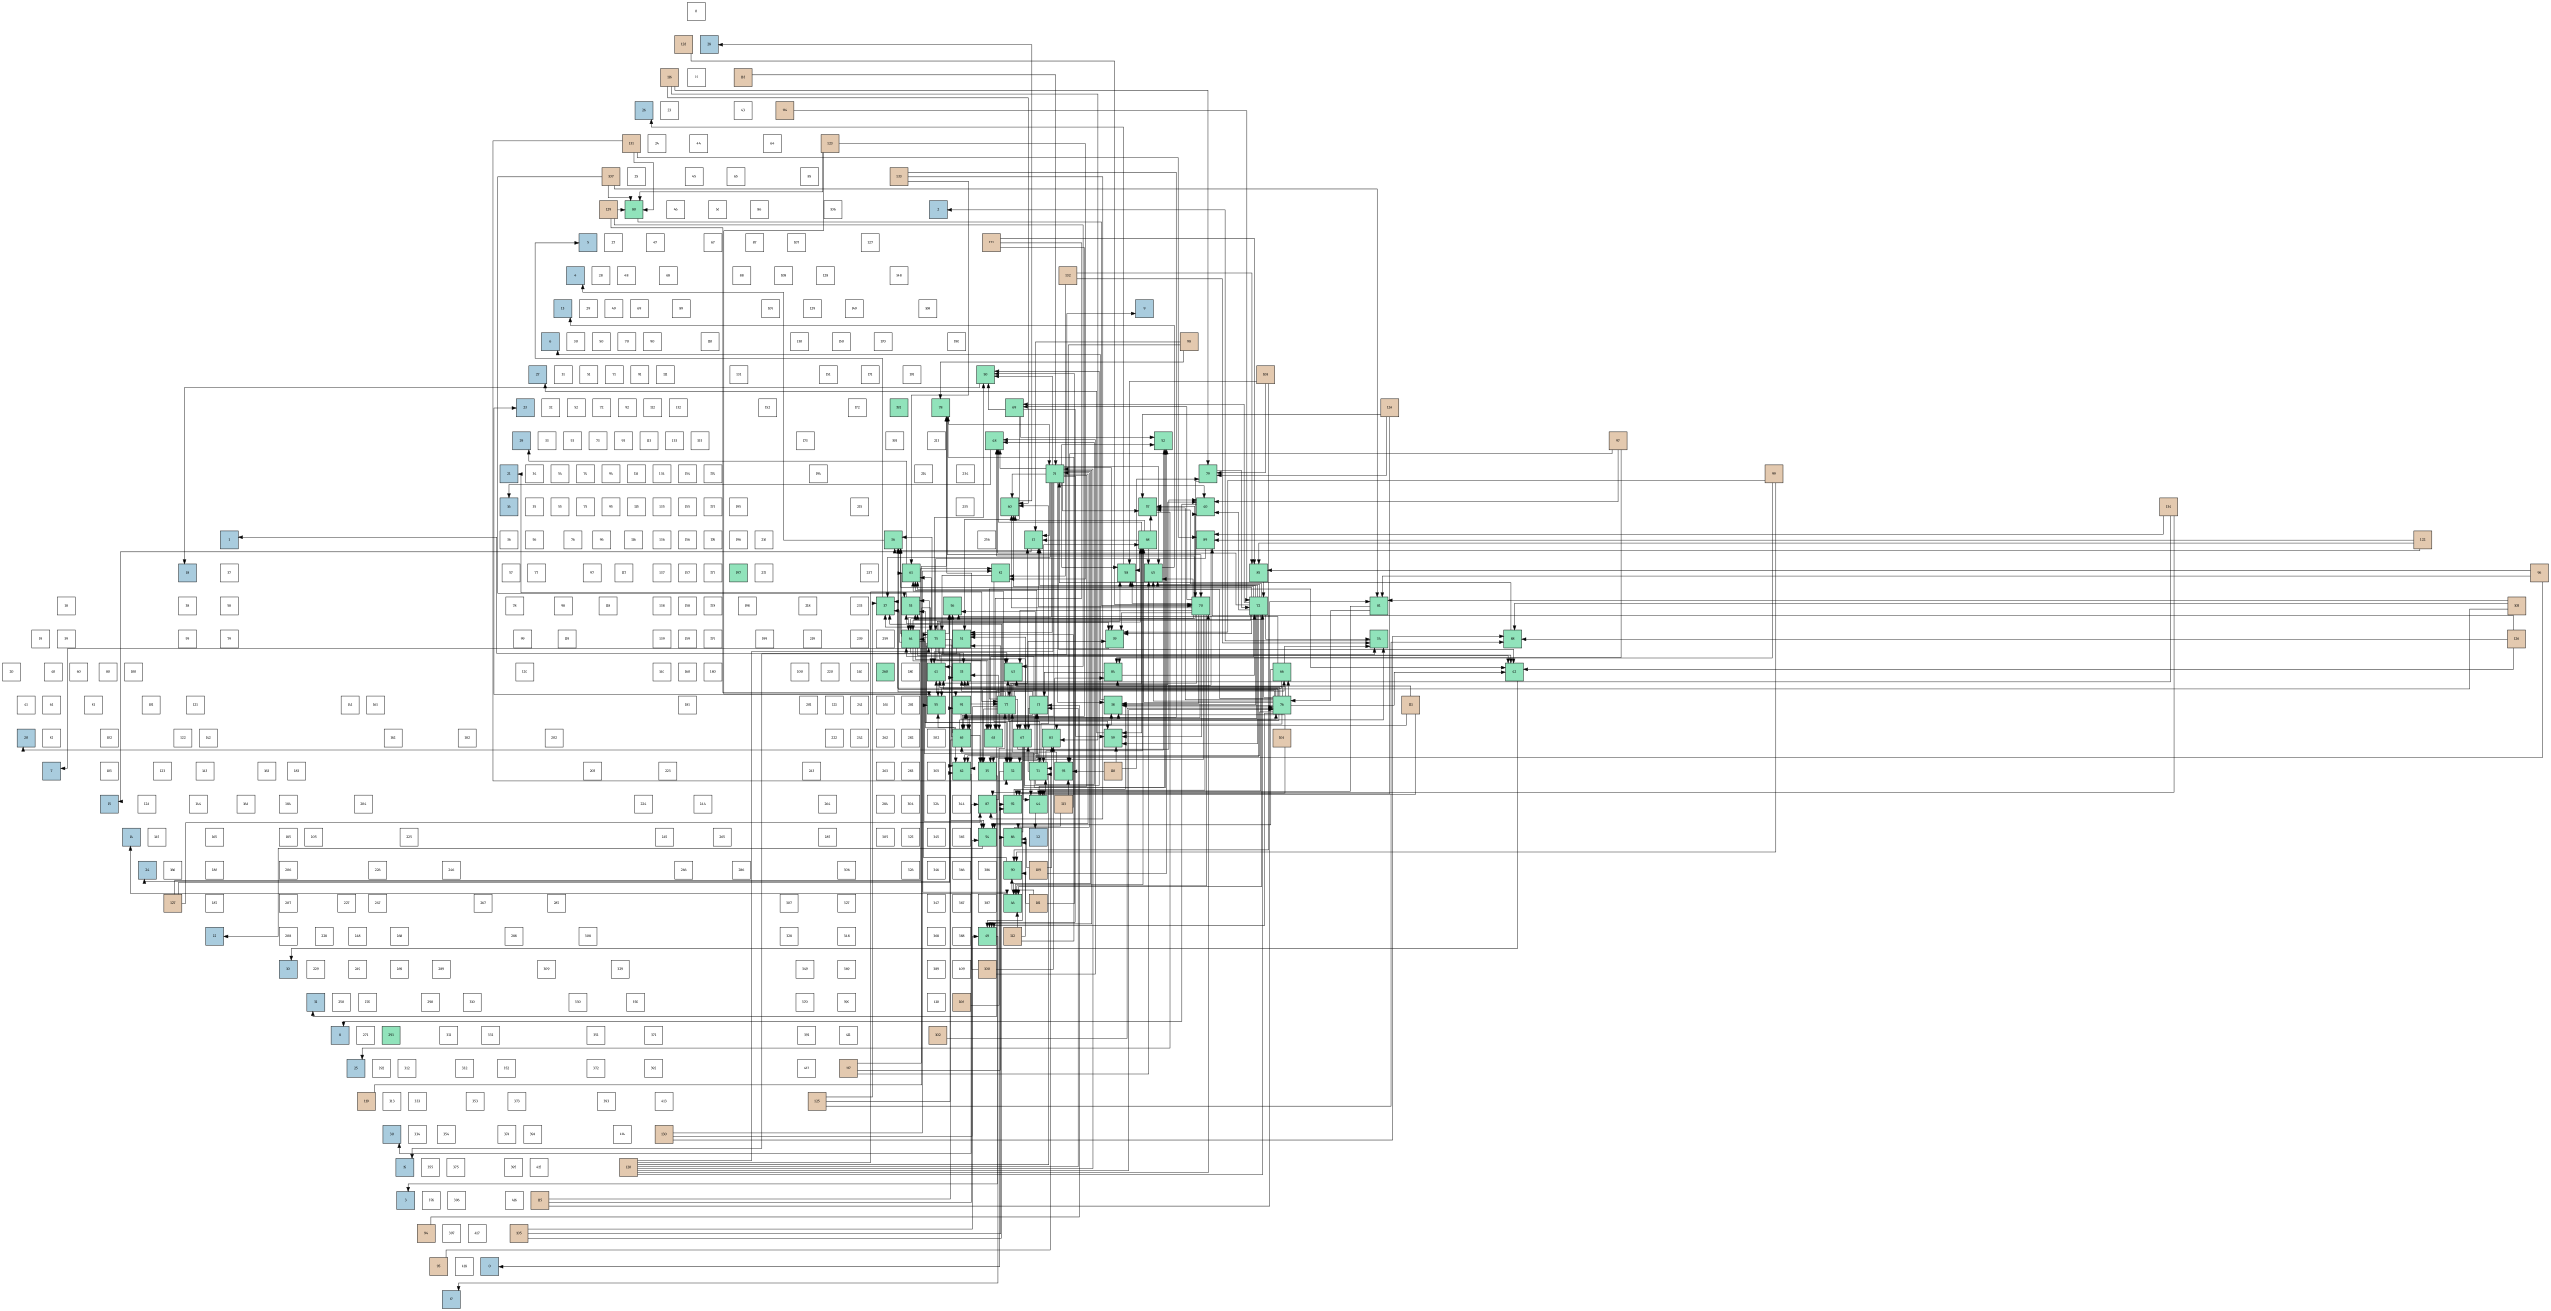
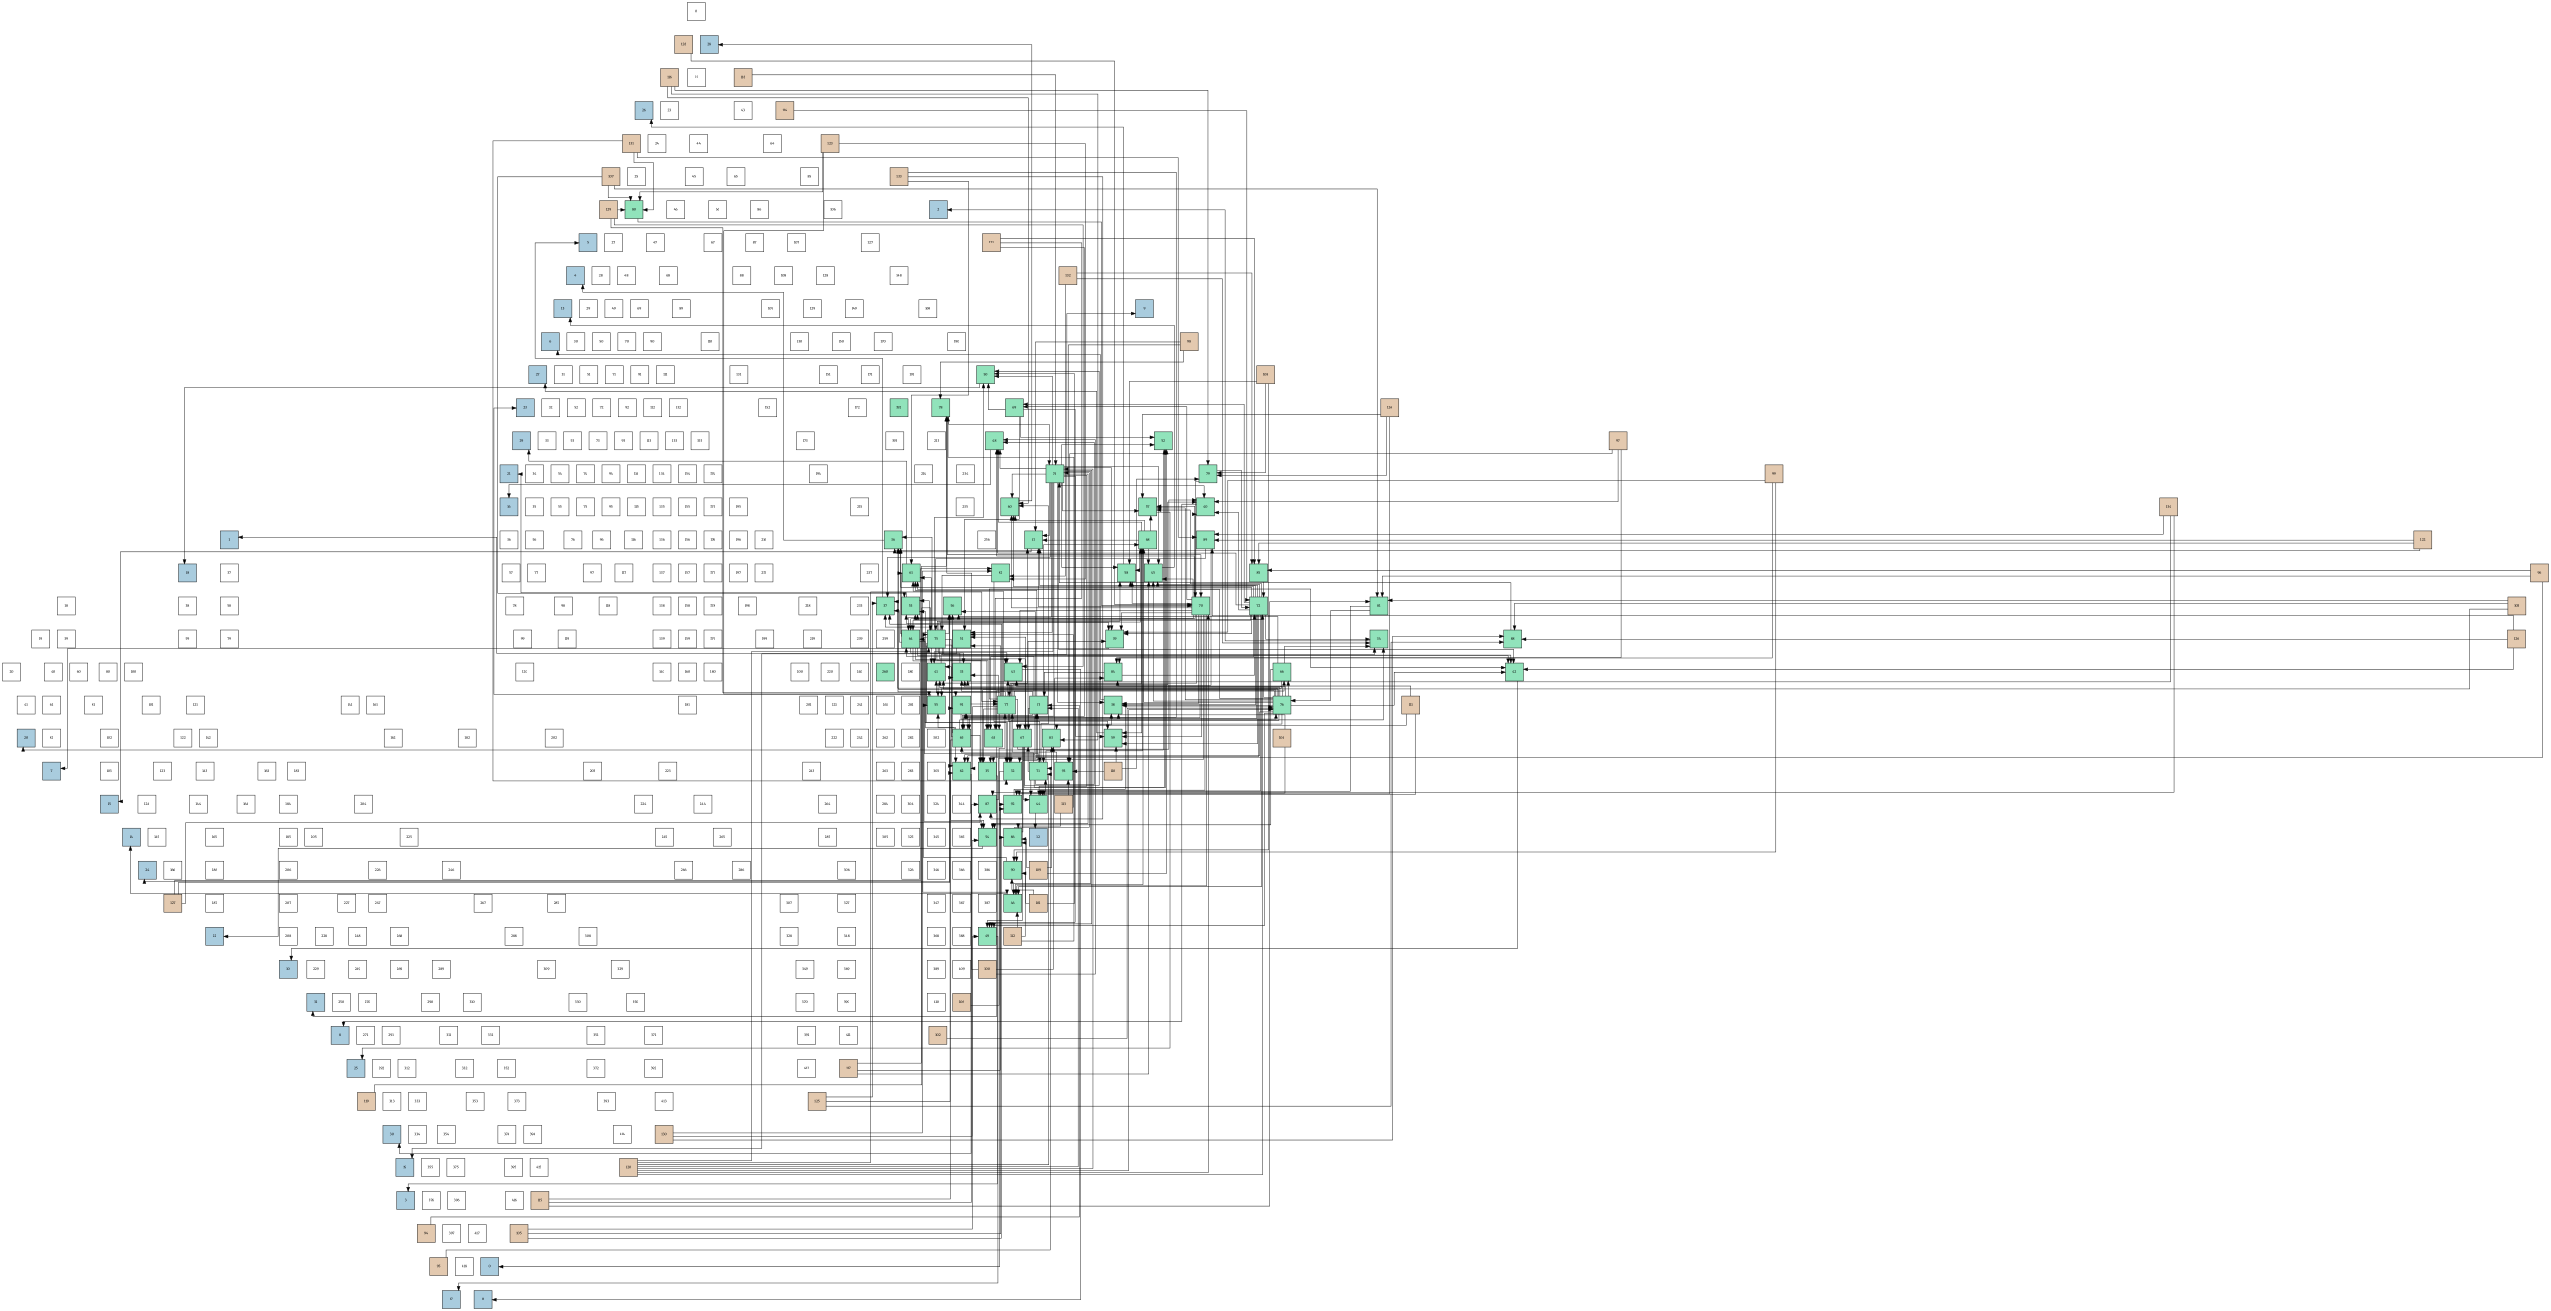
node "197": fillcolor #91e3bb -> #ffffff
node "291": fillcolor #91e3bb -> #ffffff
node "11": added
